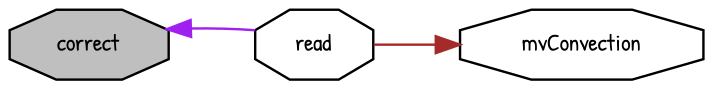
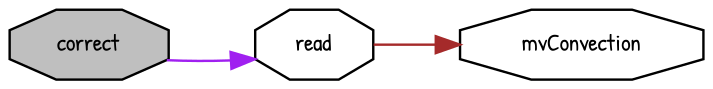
edge "read" -> "correct": reversed
